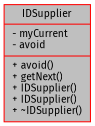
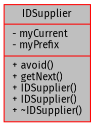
node "IDSupplier": text "- avoid" -> "- myPrefix"
